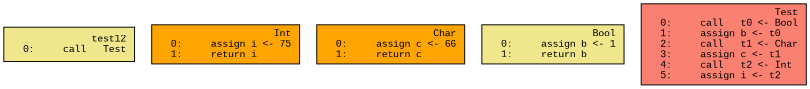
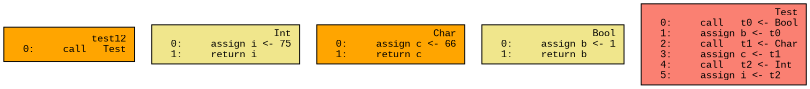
node "test12 0:     call   Test": fillcolor khaki -> orange
node "Int 0:     assign i <- 75 1:     return i": fillcolor orange -> khaki
